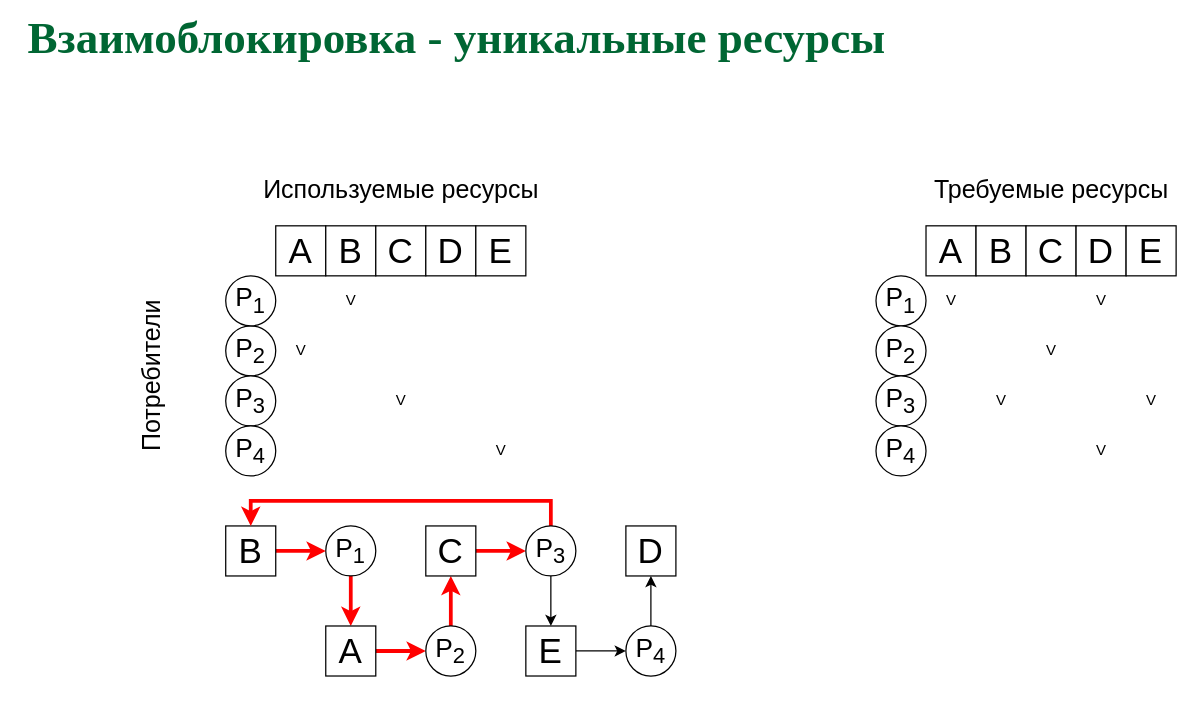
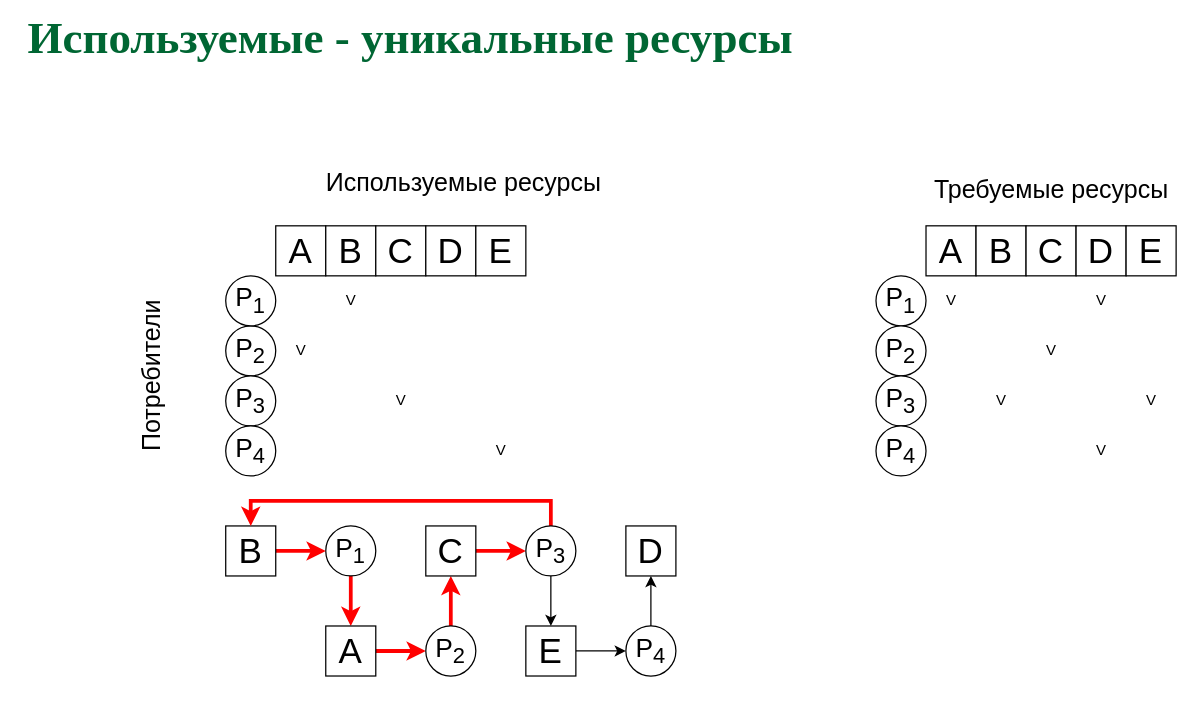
node "Взаимоблокировка - уникальные ресурсы": label "Взаимоблокировка - уникальные ресурсы" -> "Используемые - уникальные ресурсы"
node "Используемые ресурсы": moved (401, 188) -> (463, 182)
